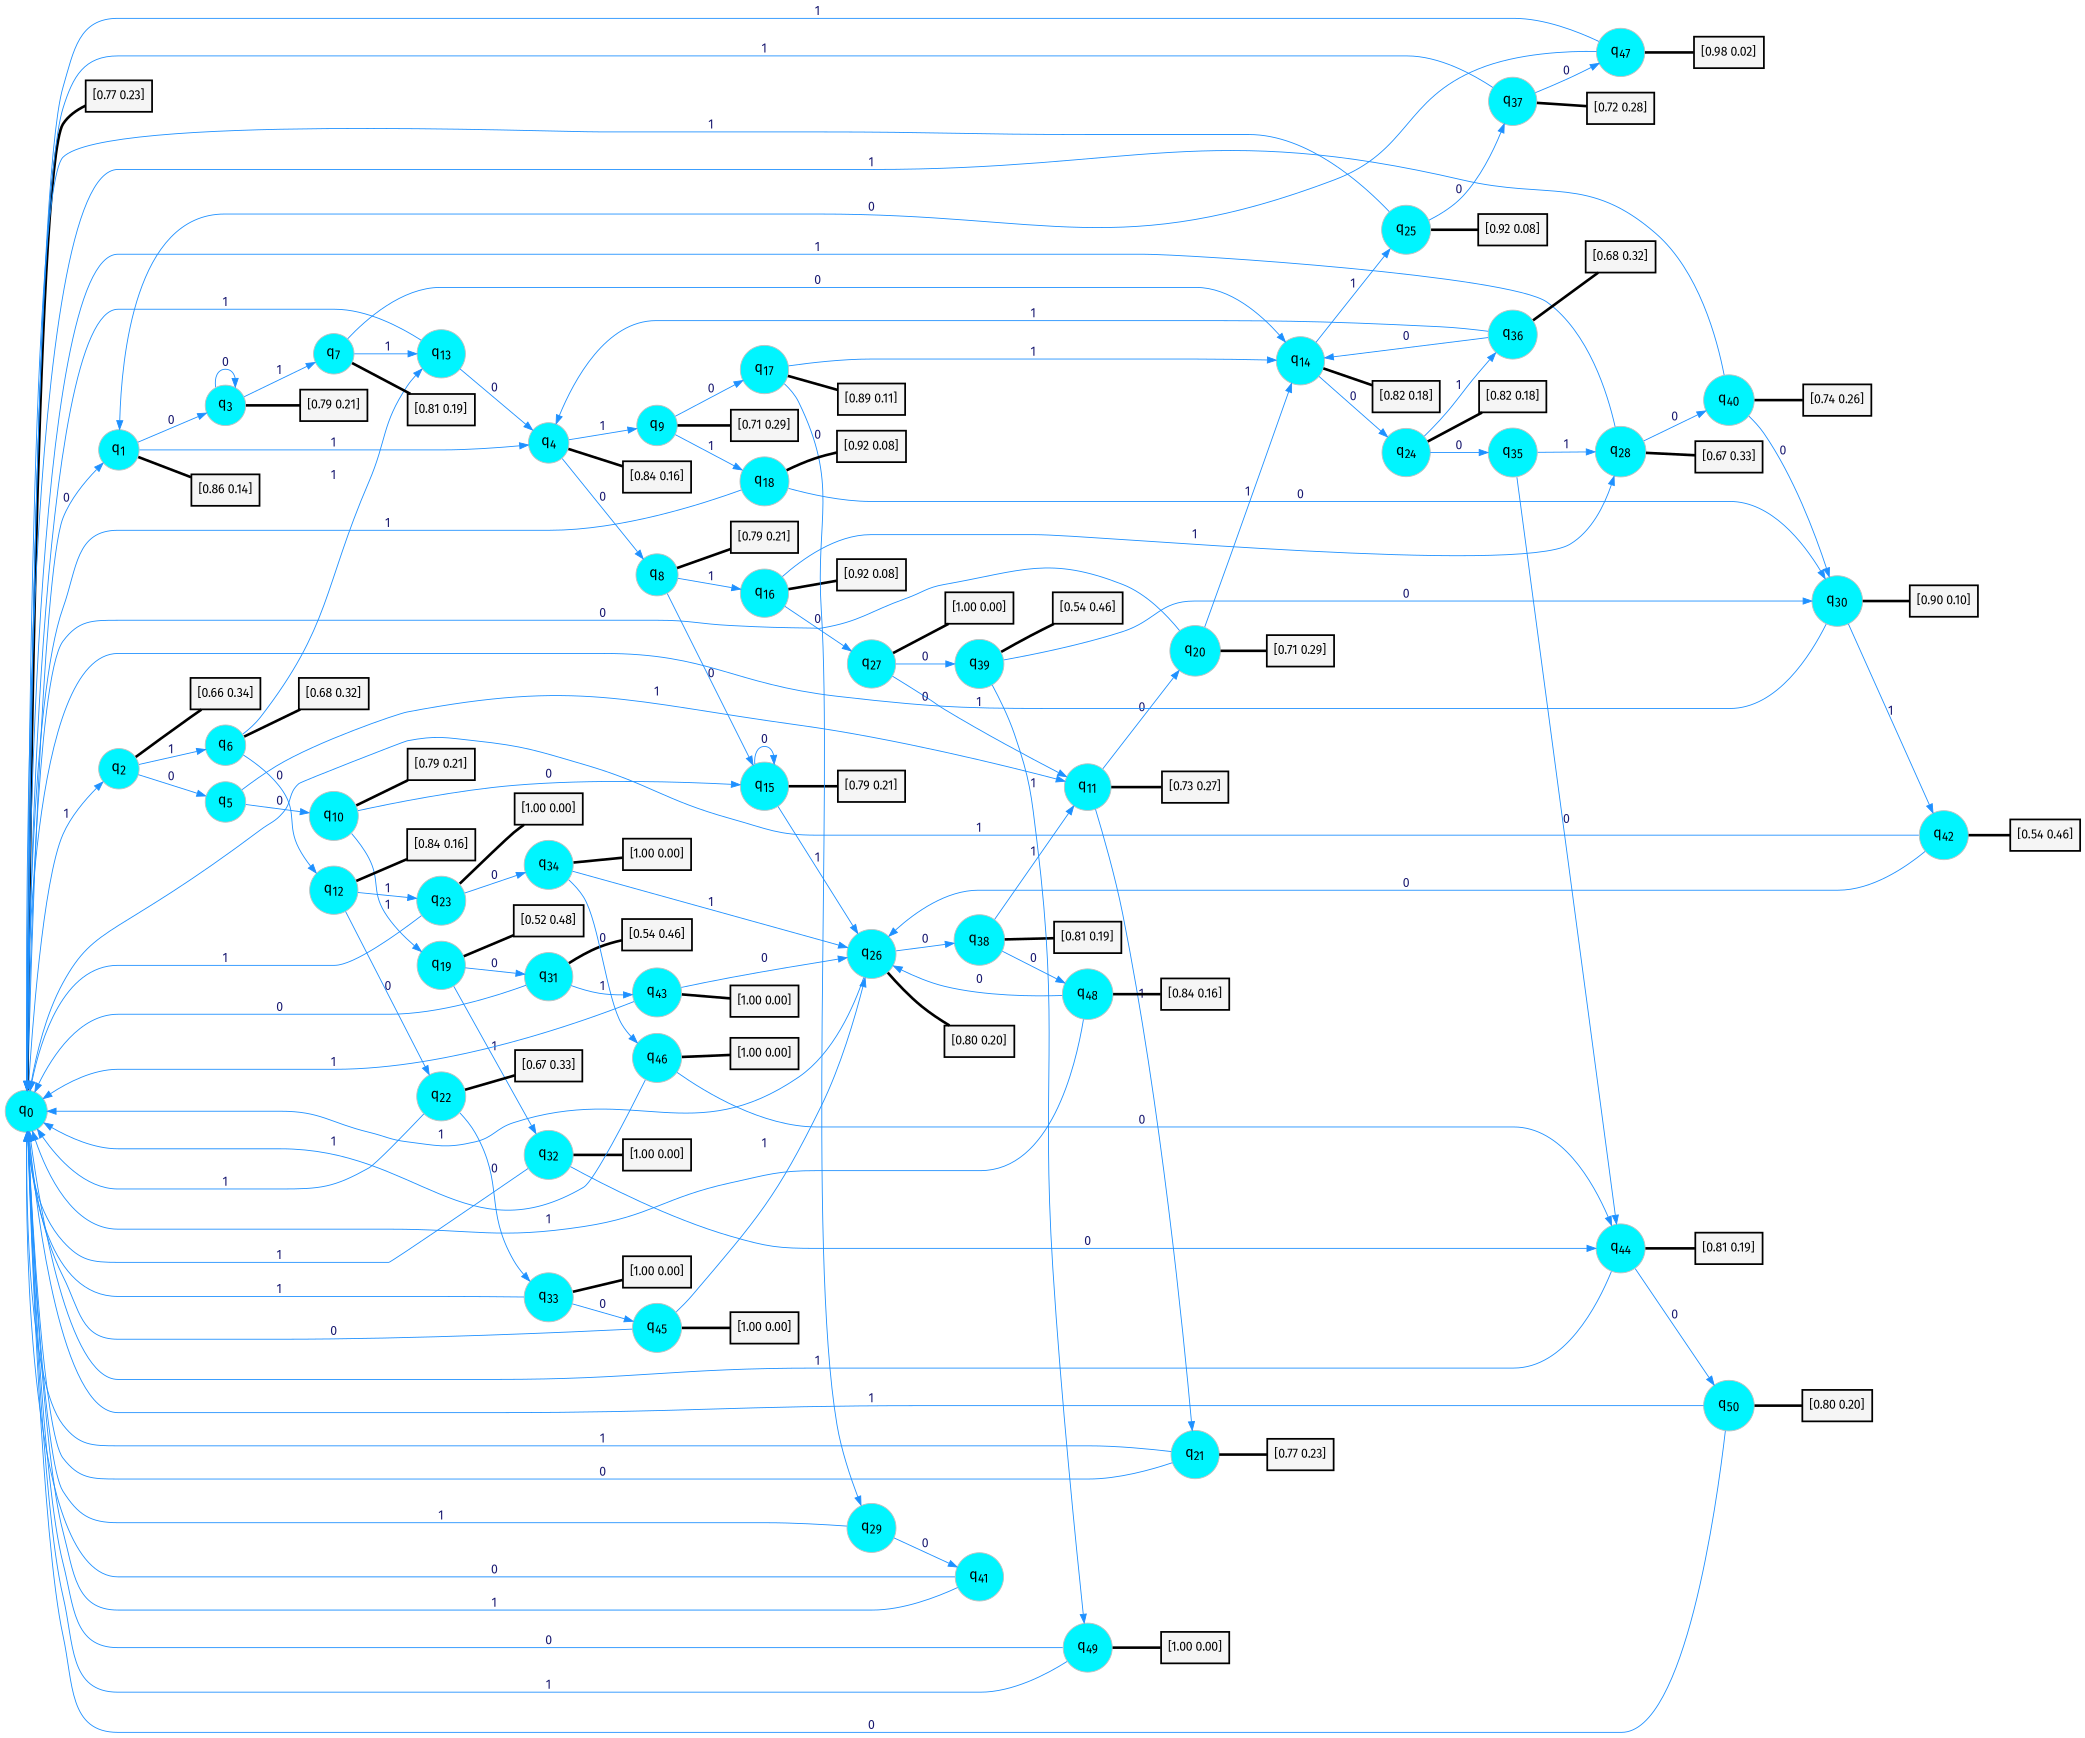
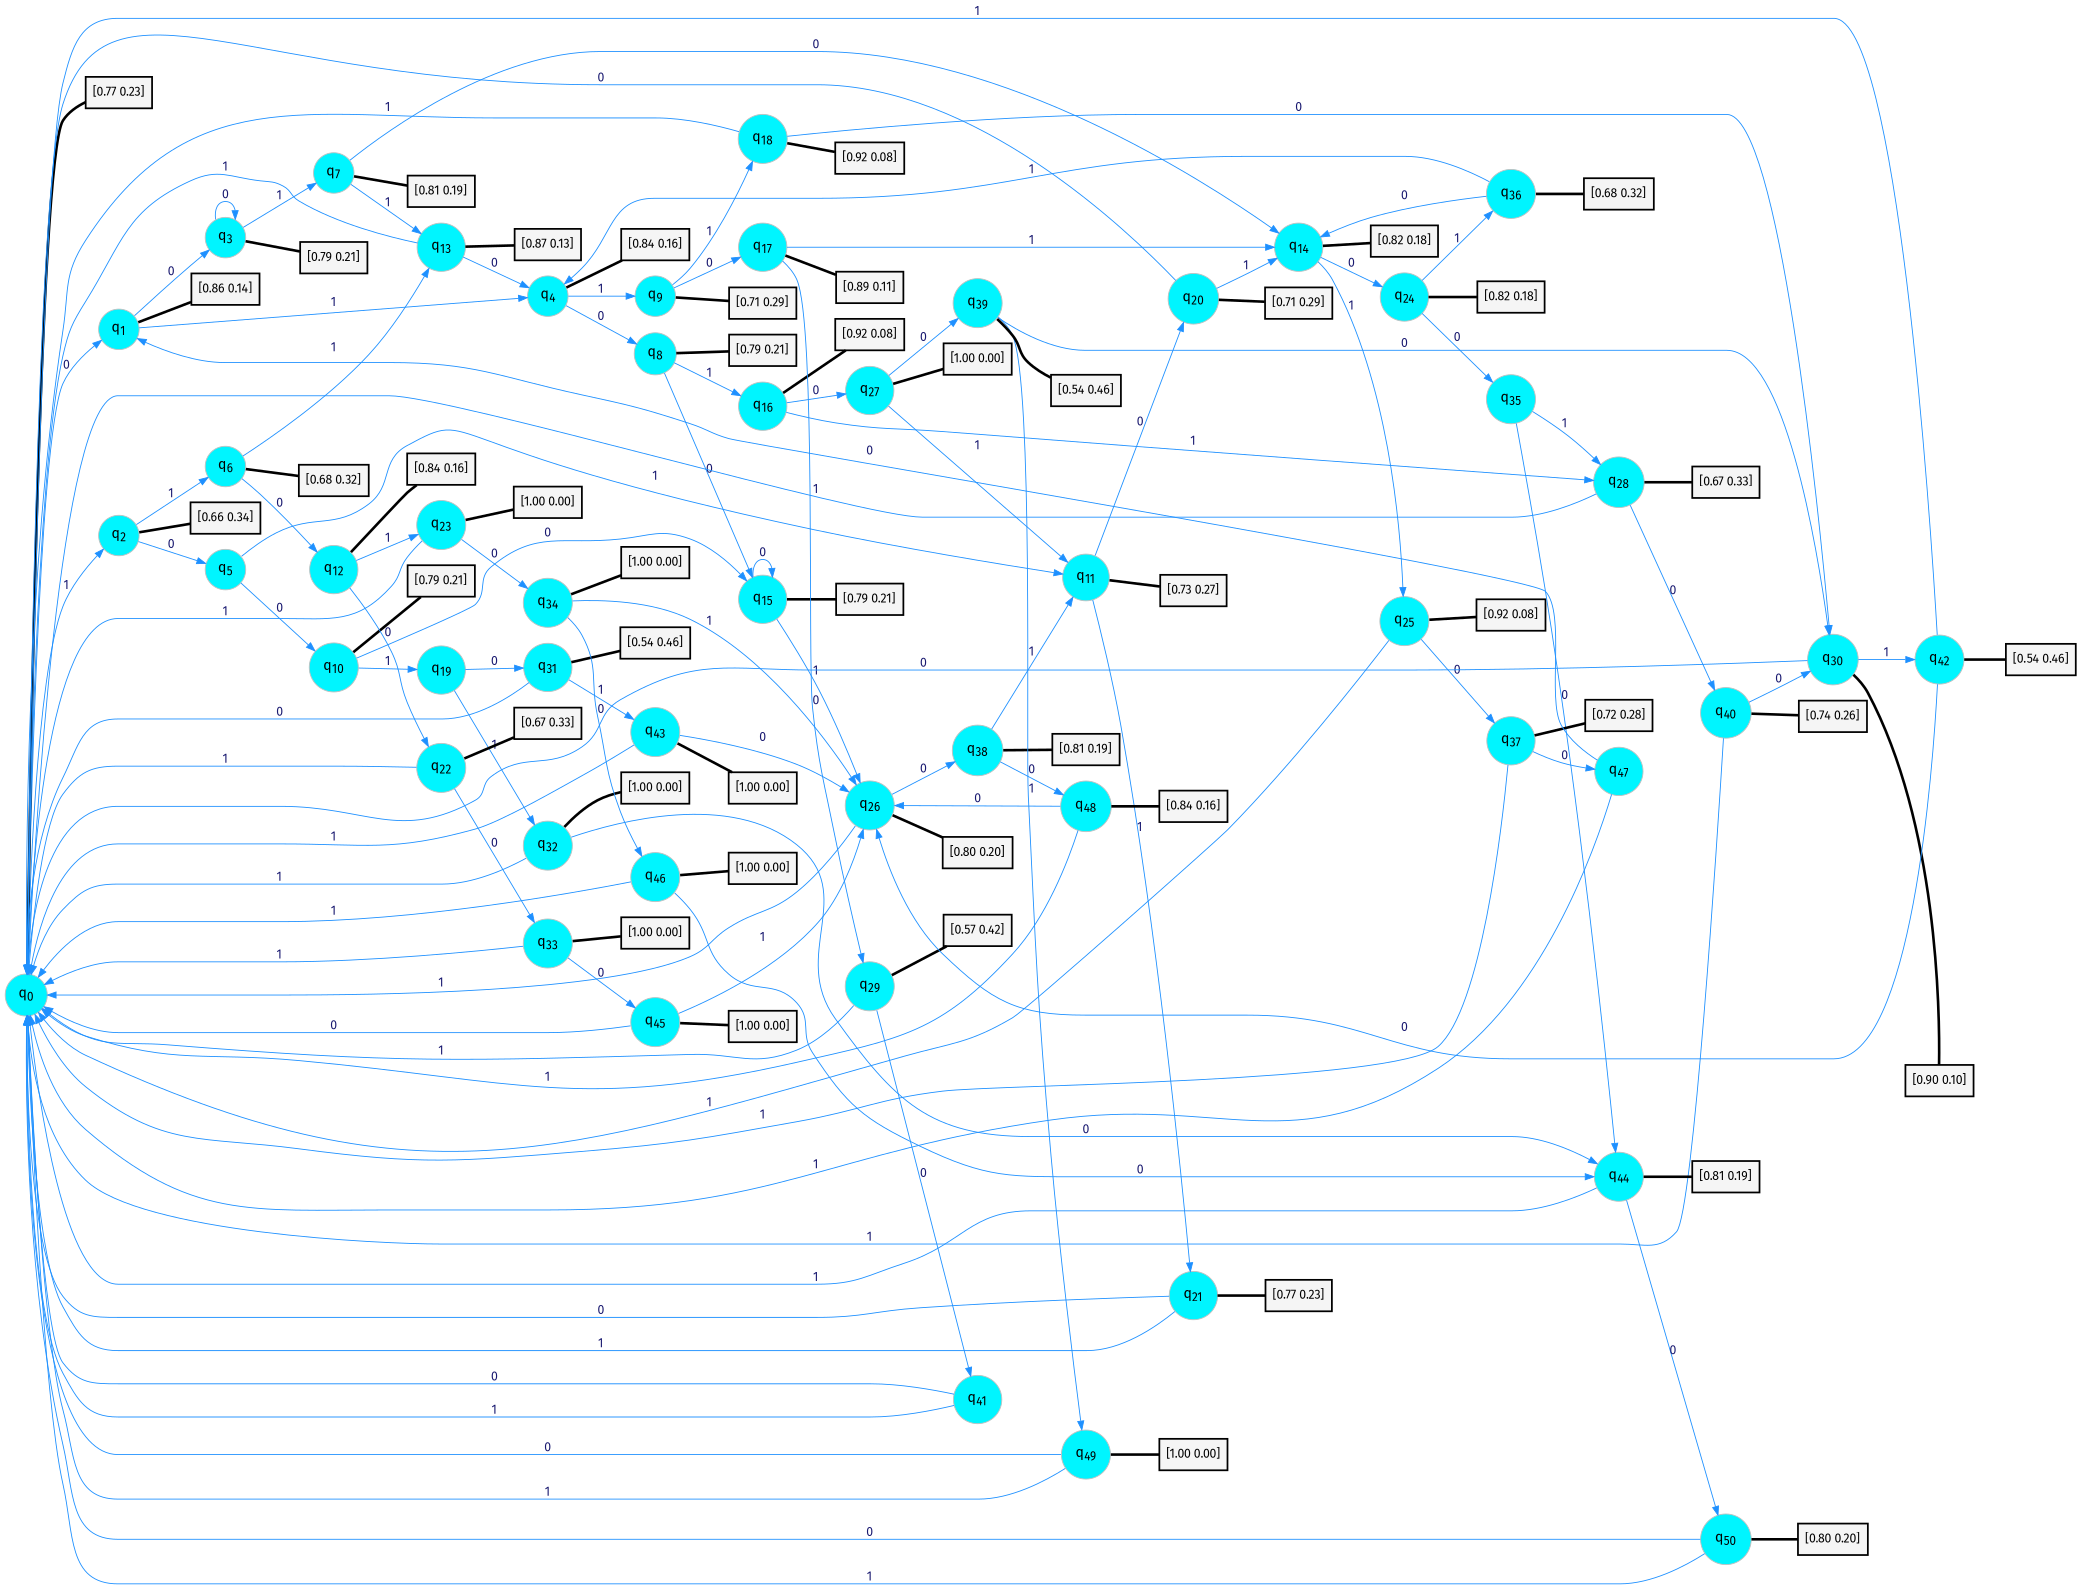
node "[0.98 0.02]": removed
node "[0.87 0.13]": added
node "[0.52 0.48]": removed
node "[0.57 0.42]": added
